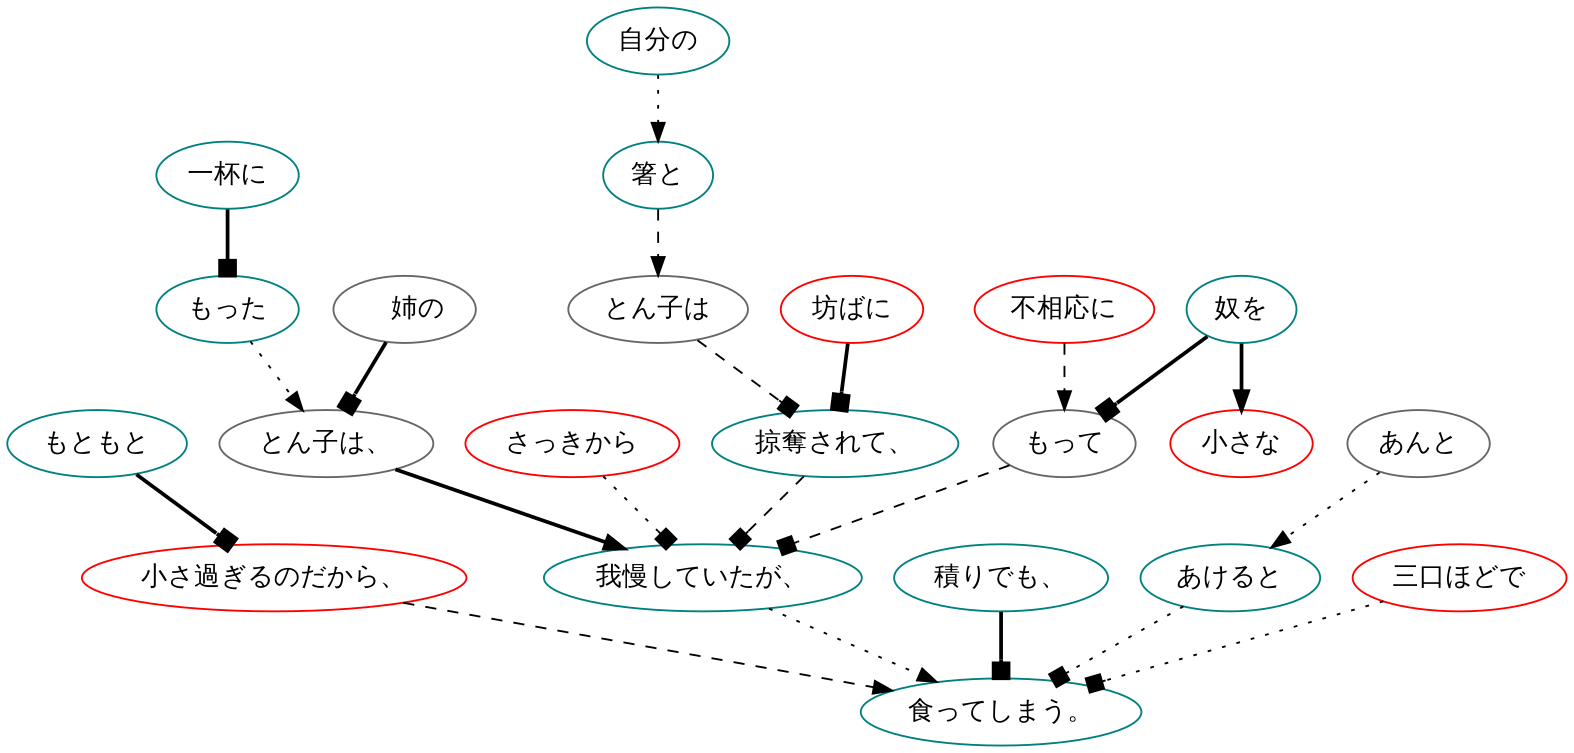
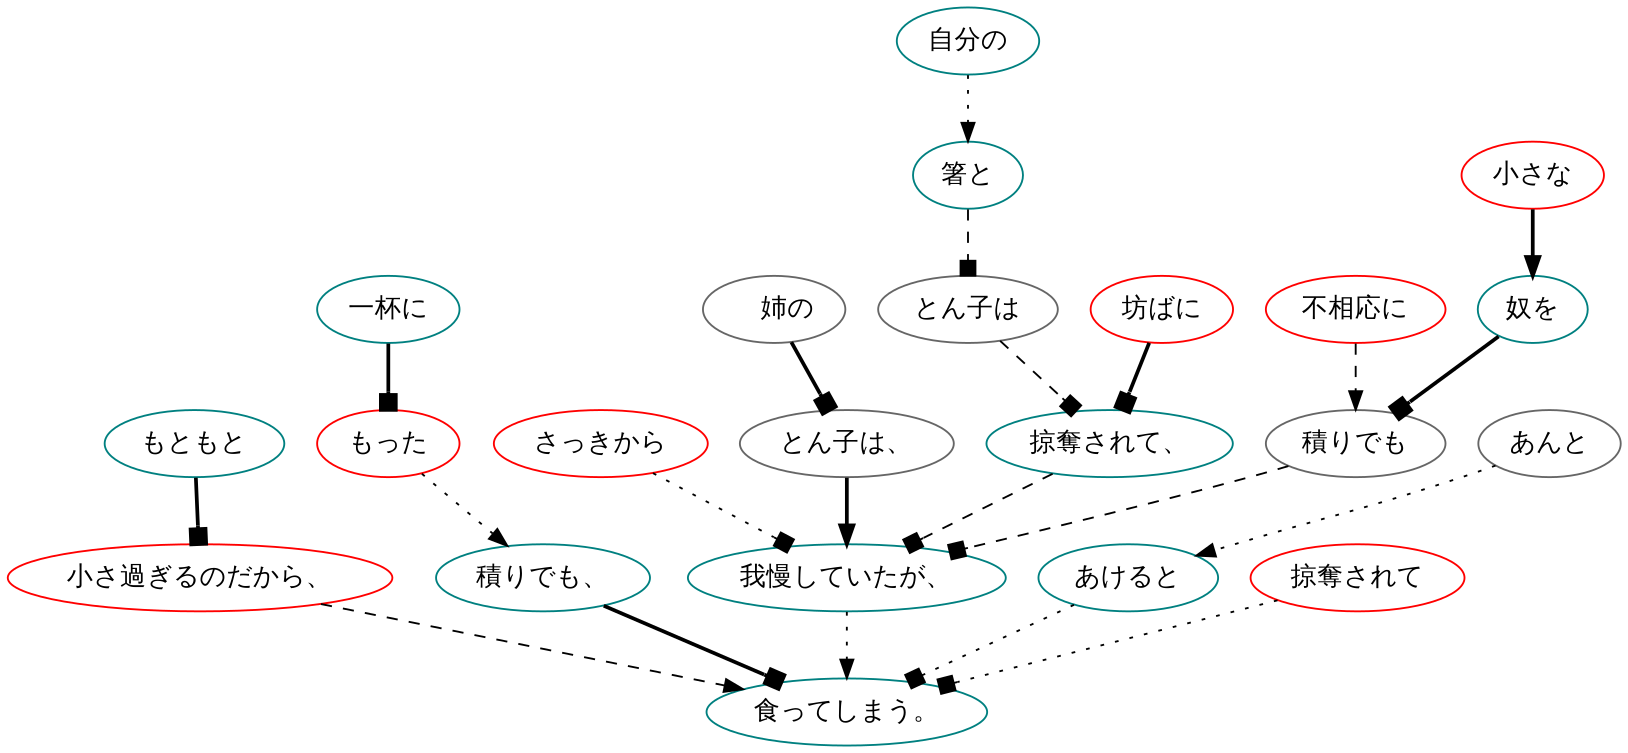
edge "箸と" -> "とん子は": arrowhead normal -> box
node "もった": color teal -> red
edge "奴を" -> "小さな": reversed
edge "もった" -> "とん子は、": now "もった" -> "積りでも、"
node "もって": label "もって" -> "積りでも"
node "三口ほどで": label "三口ほどで" -> "掠奪されて"
